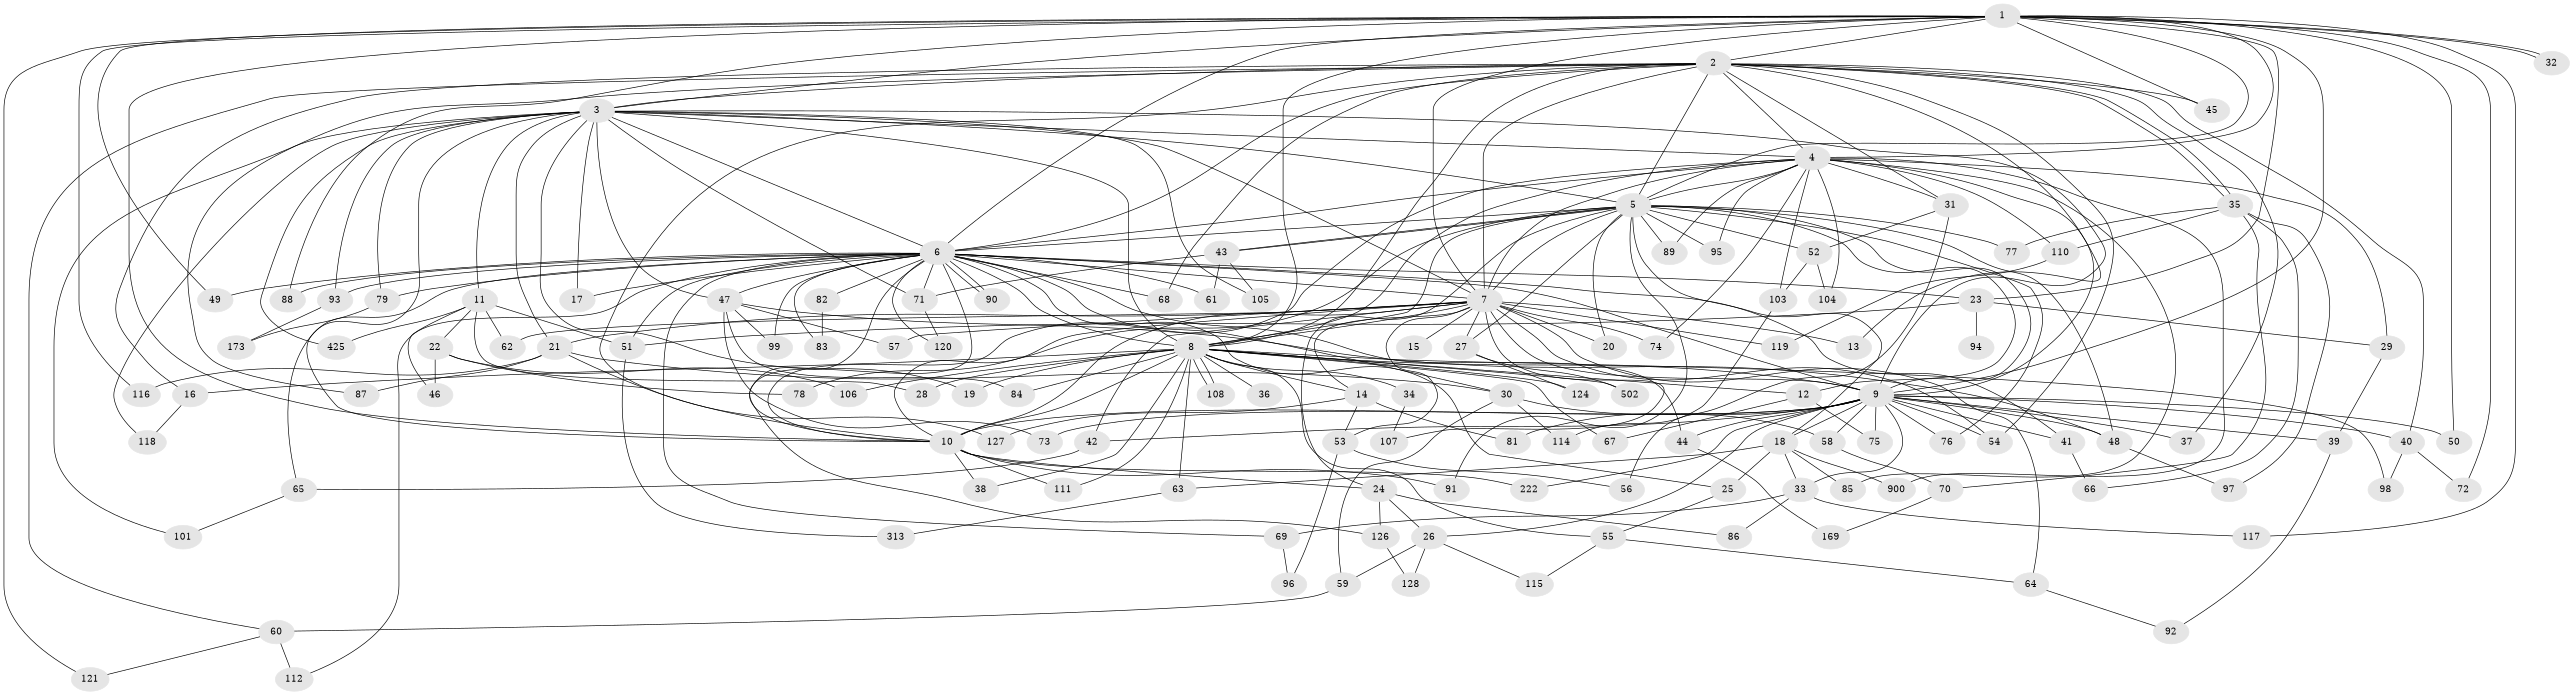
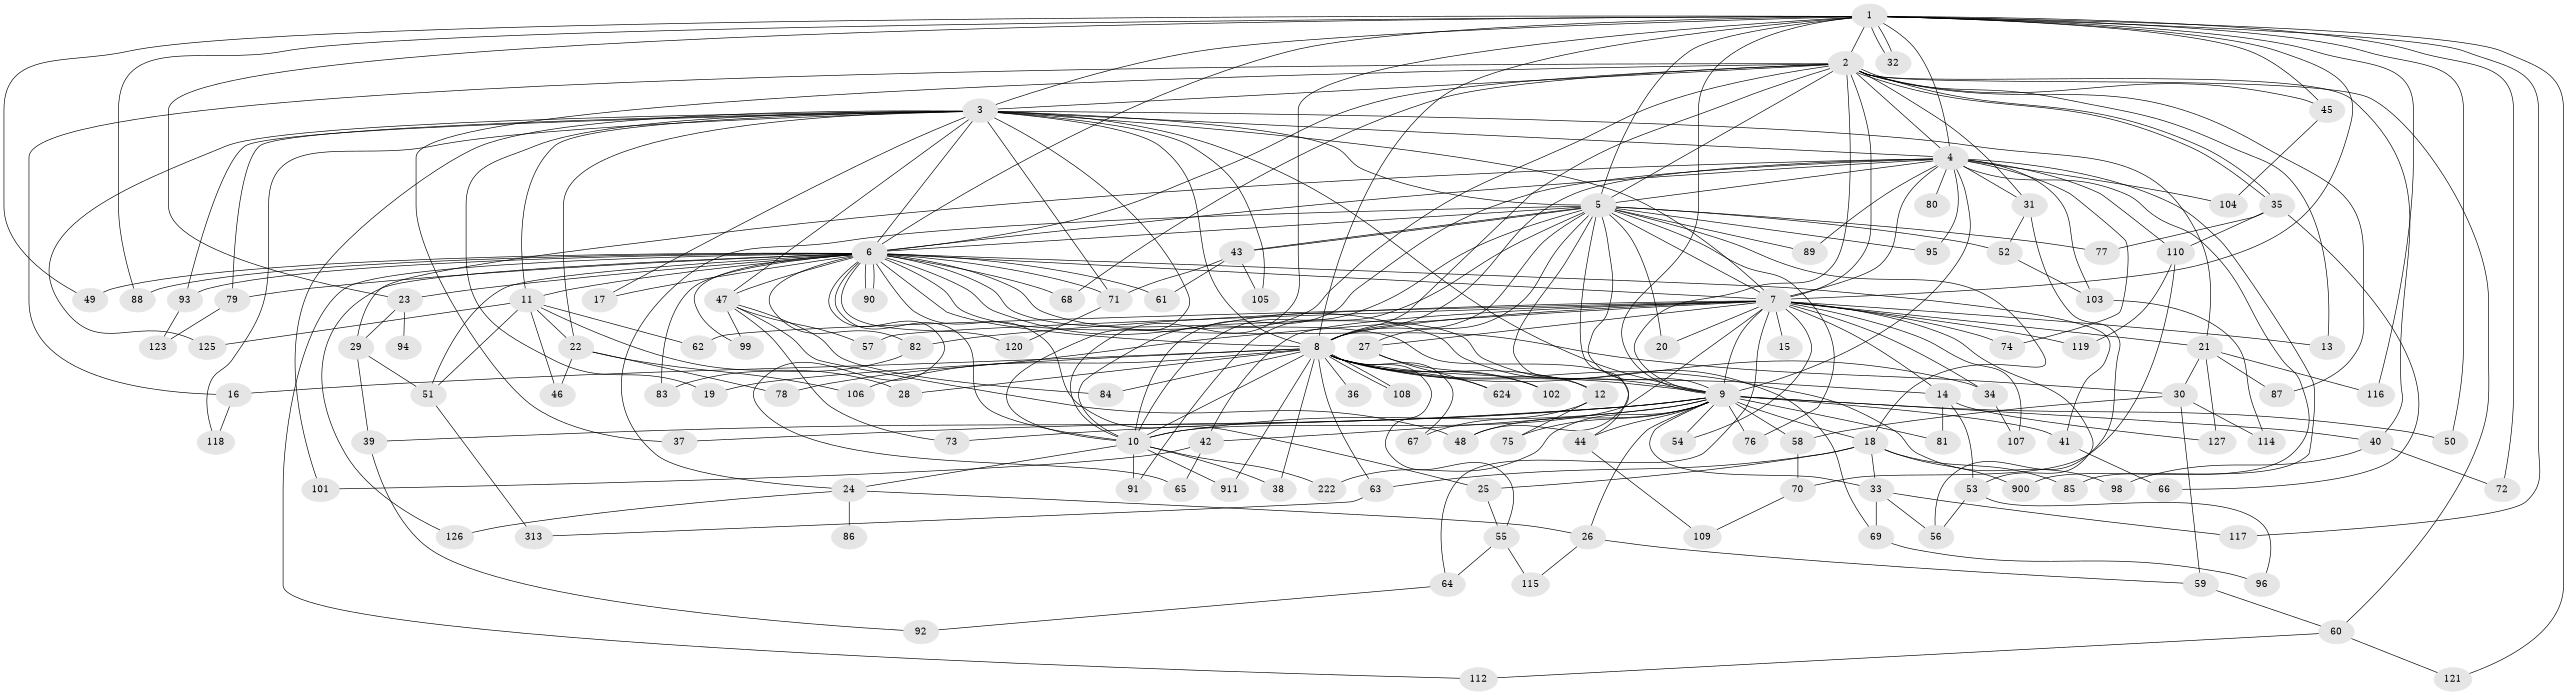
edge "3" -- "22": added
edge "2" -- "54": now "2" -- "9"
node "80": added
edge "6" -- "11": added
edge "52" -- "104": now "45" -- "104"
edge "7" -- "82": added
edge "23" -- "51": now "29" -- "51"
edge "7" -- "34": added
node "173": label "173" -> "123"
node "425": label "425" -> "125"
node "124": label "124" -> "624"
node "502": label "502" -> "102"
edge "35" -- "70": now "110" -- "70"
node "111": label "111" -> "911"
node "97": removed
edge "65" -- "101": now "42" -- "101"
edge "33" -- "86": now "33" -- "56"
node "169": label "169" -> "109"
node "128": removed
